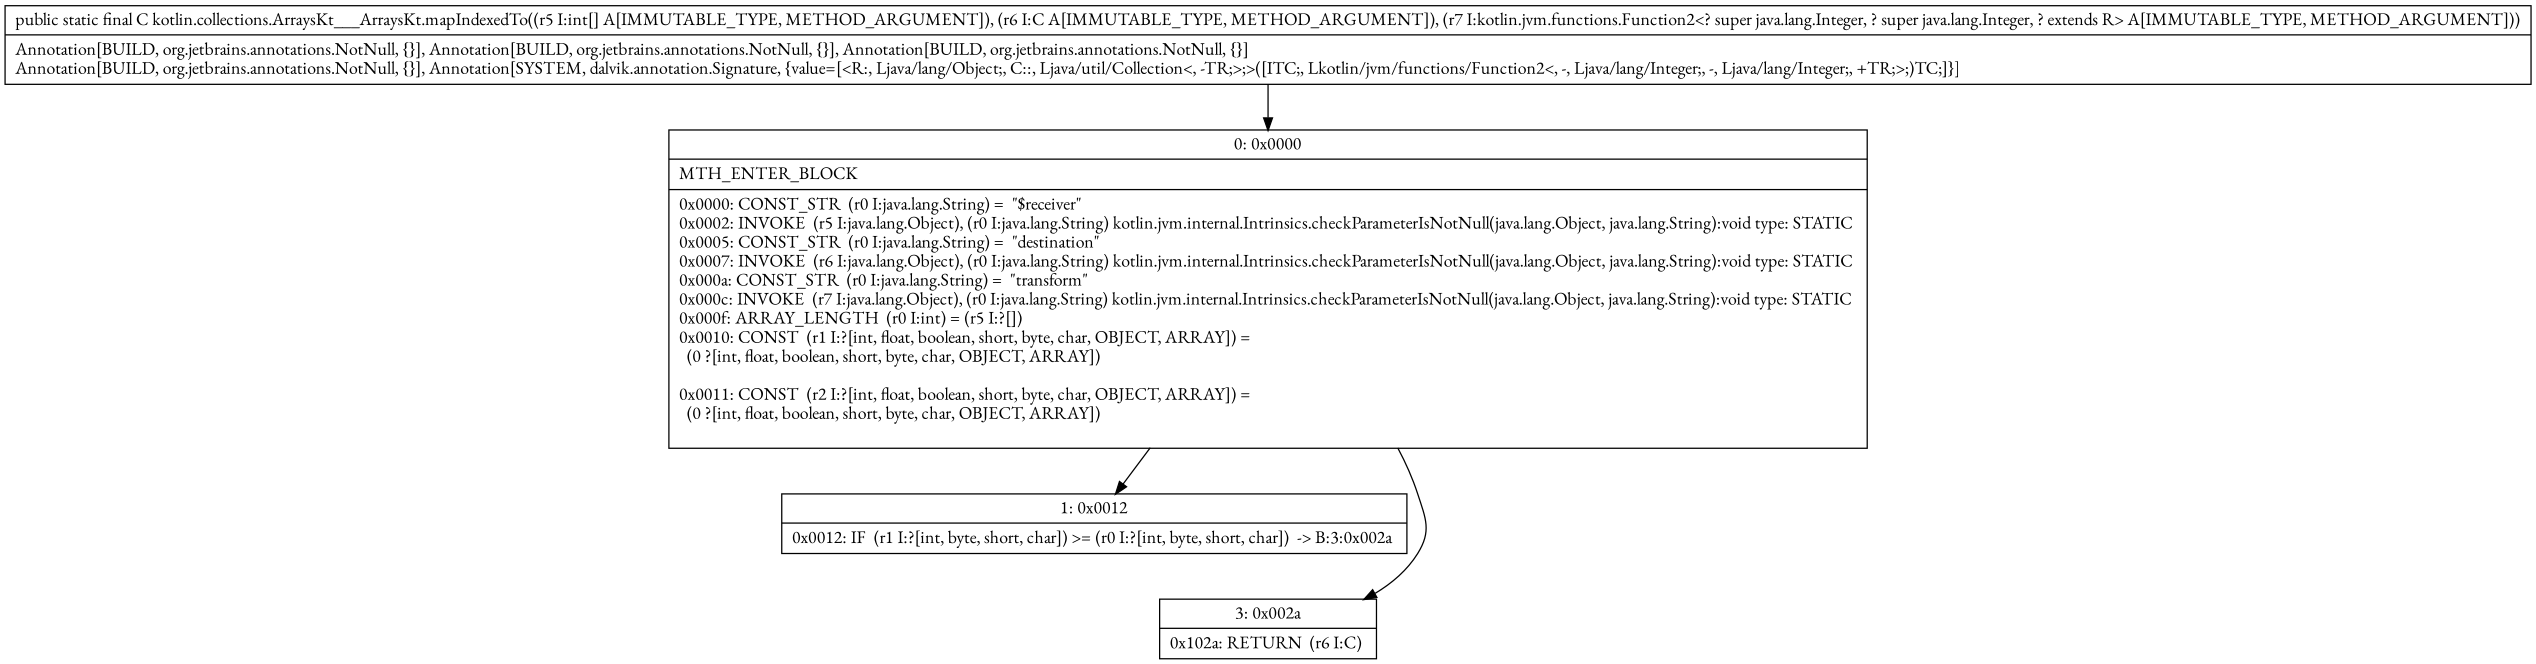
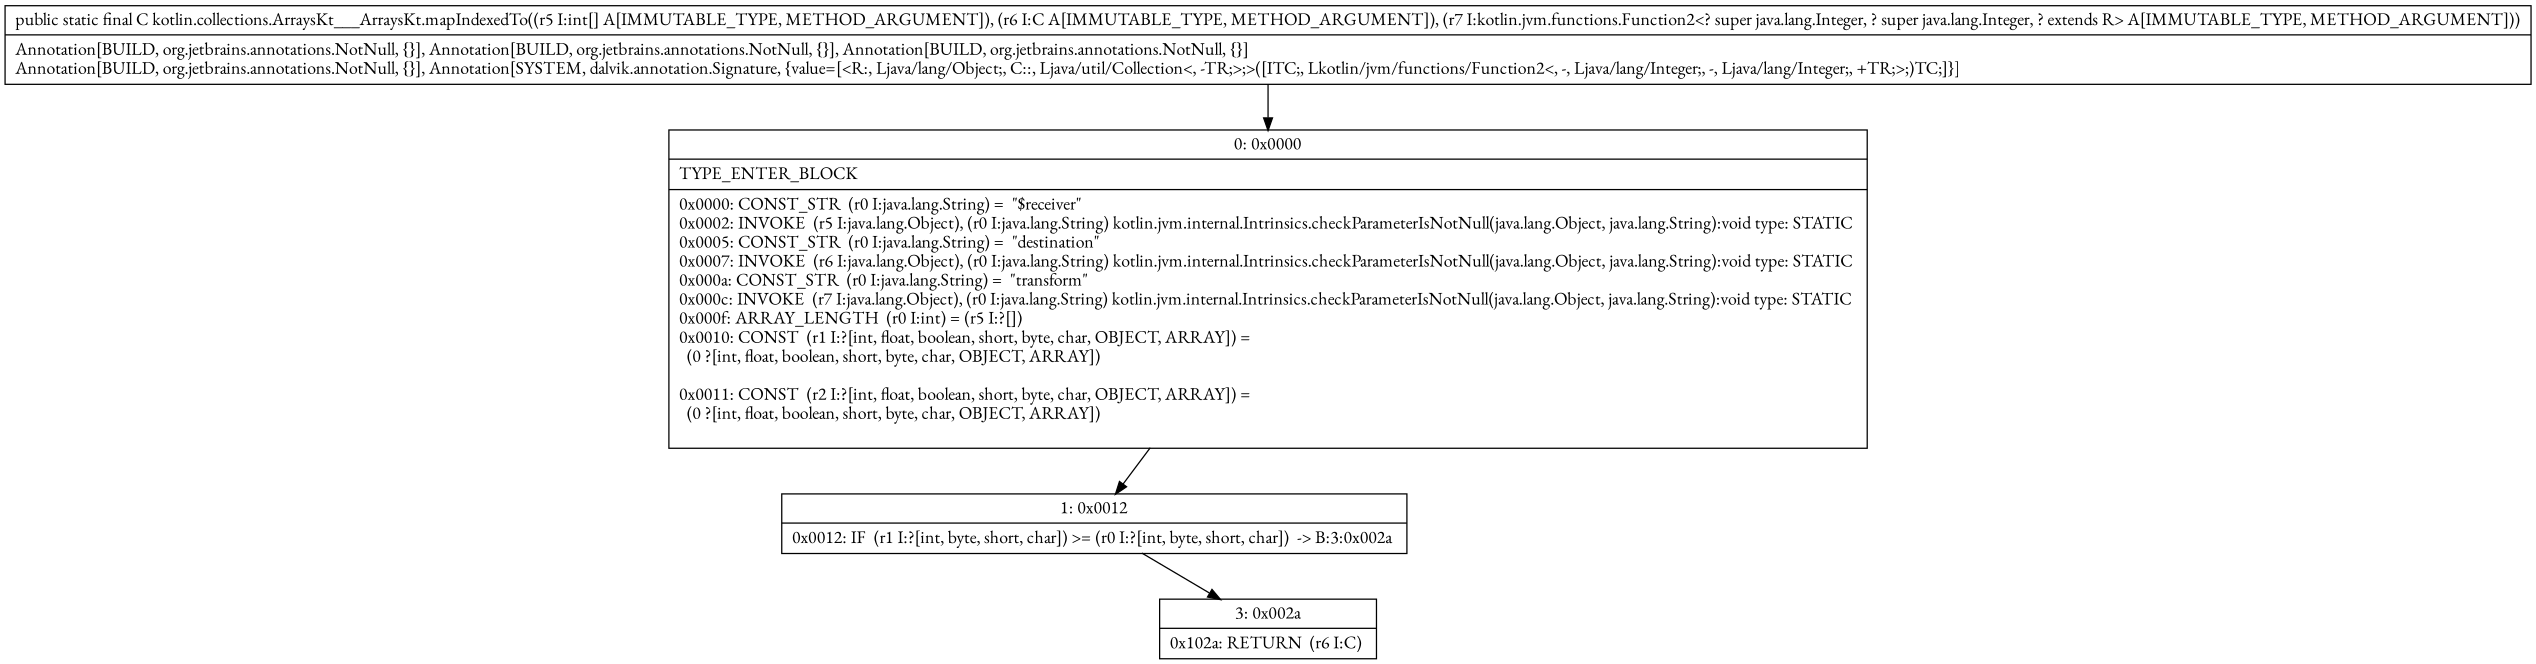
node "0: 0x0000": text "MTH_ENTER_BLOCK" -> "TYPE_ENTER_BLOCK"
edge "0: 0x0000" -> "3: 0x002a": now "1: 0x0012" -> "3: 0x002a"
